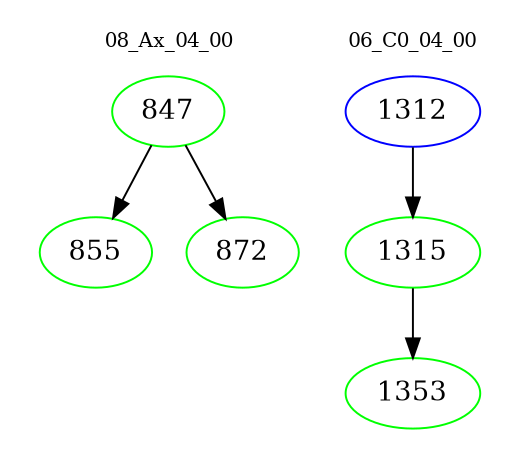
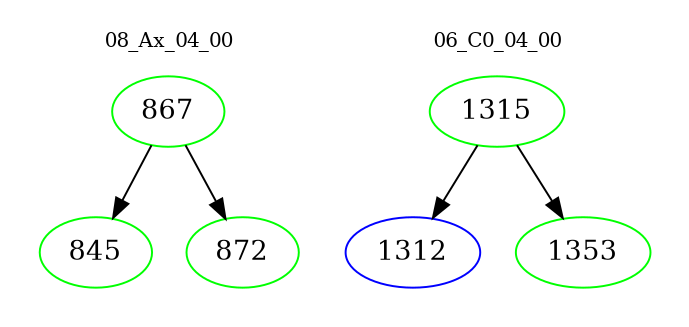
node "847": label "847" -> "867"
edge "1312" -> "1315": reversed
node "855": label "855" -> "845"
